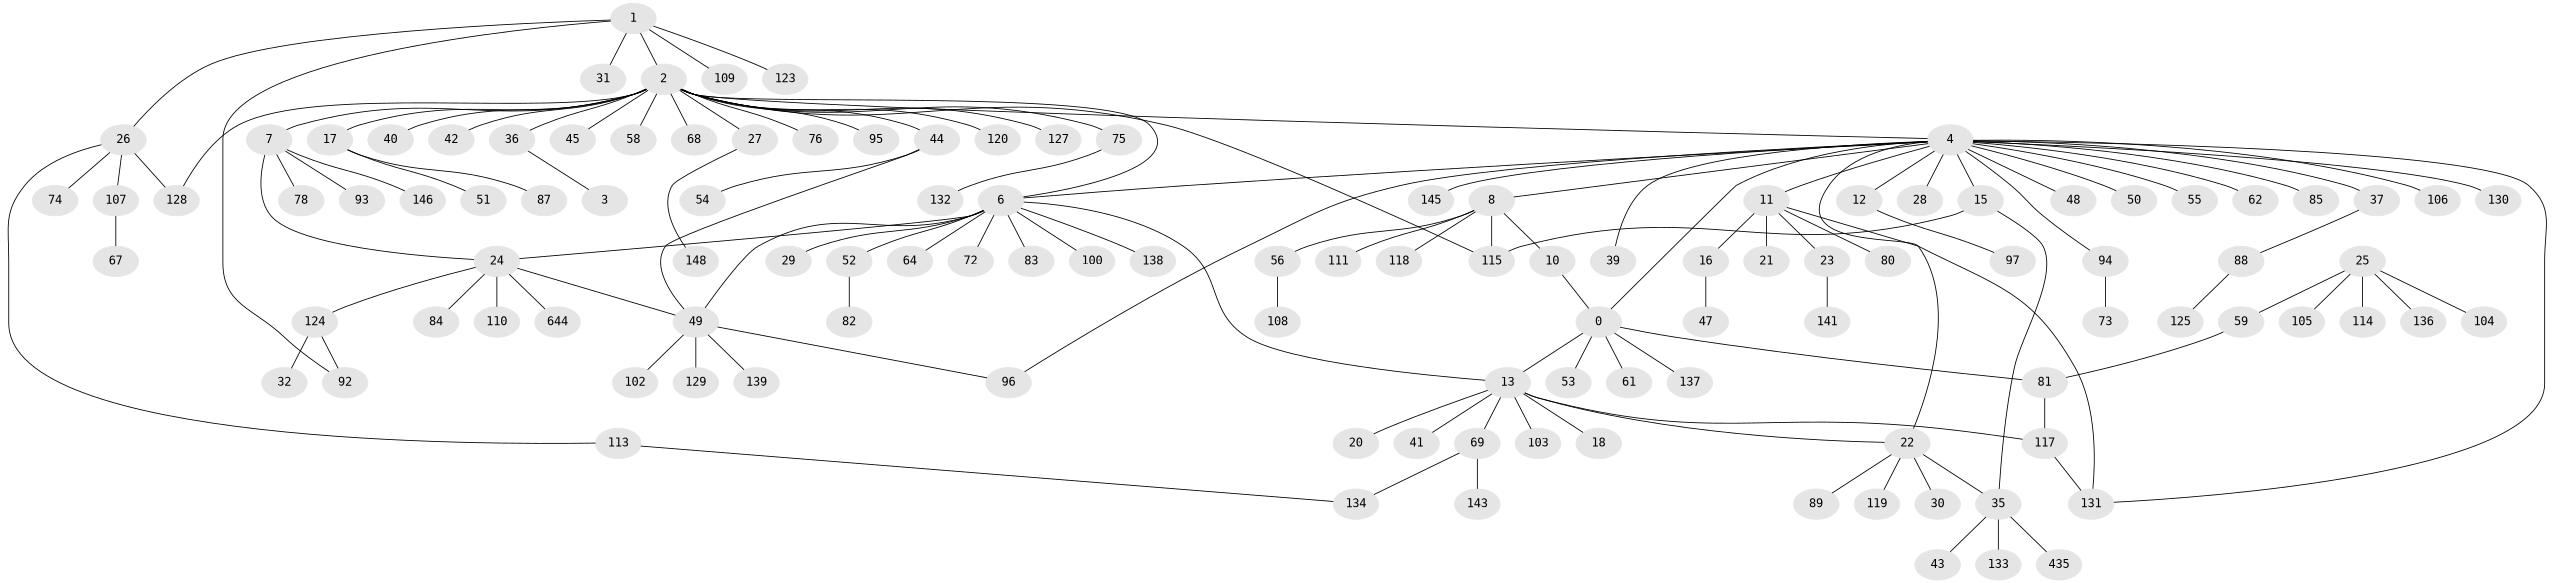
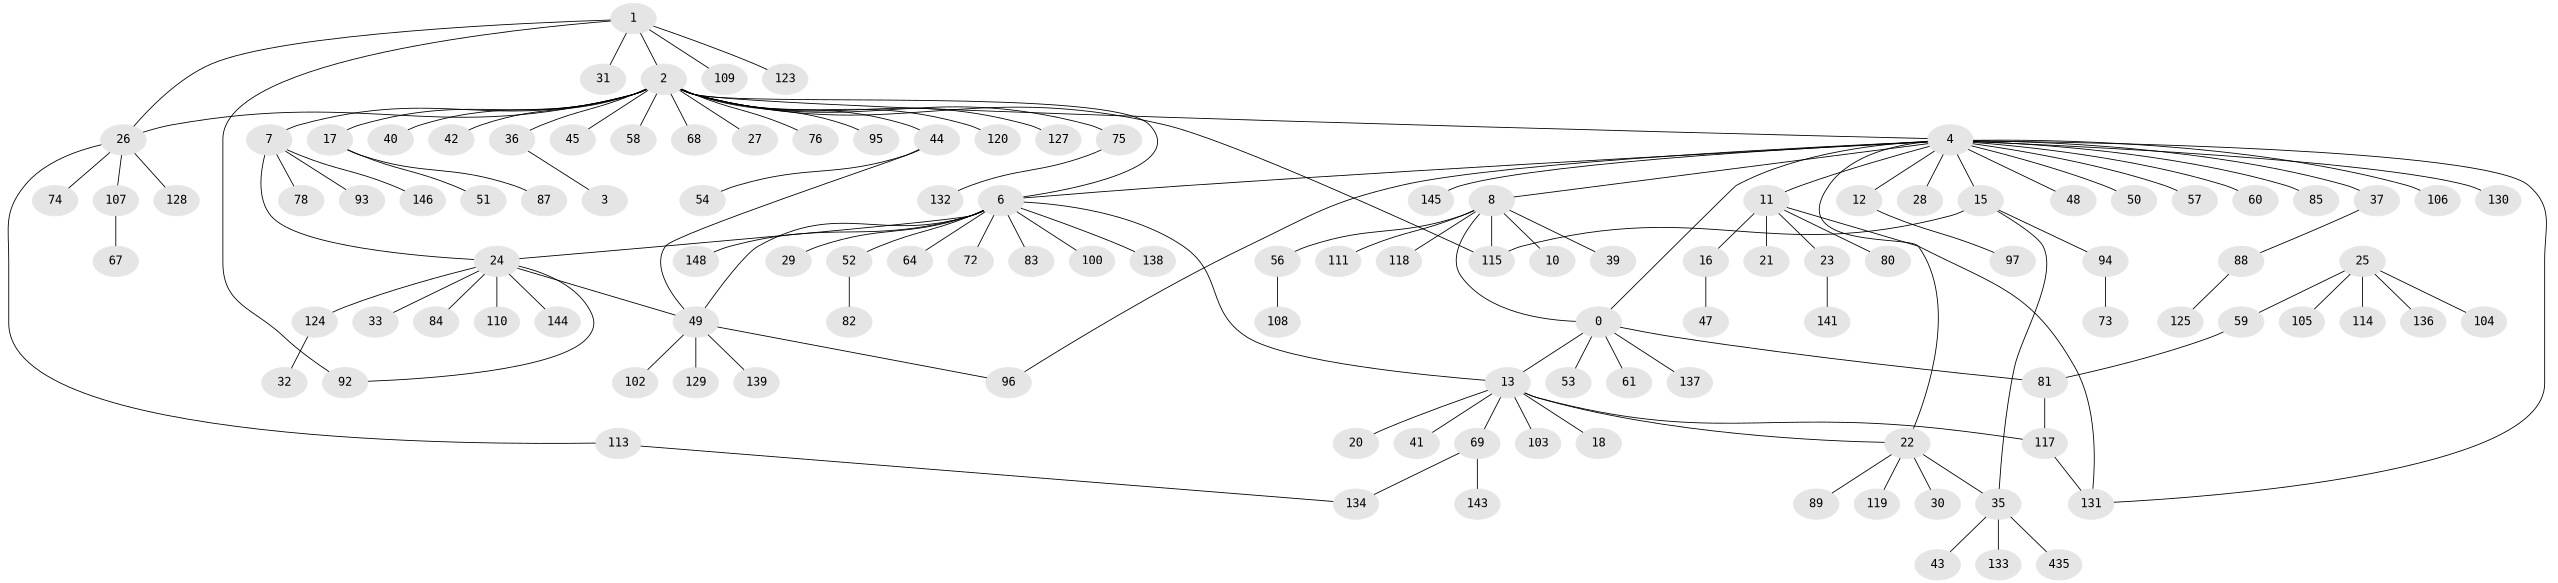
edge "2" -- "128": now "2" -- "26"
edge "4" -- "39": now "8" -- "39"
edge "27" -- "148": now "6" -- "148"
edge "4" -- "94": now "15" -- "94"
node "55": label "55" -> "57"
node "62": label "62" -> "60"
edge "10" -- "0": now "8" -- "0"
node "33": added
node "644": label "644" -> "144"
edge "124" -- "92": now "24" -- "92"
